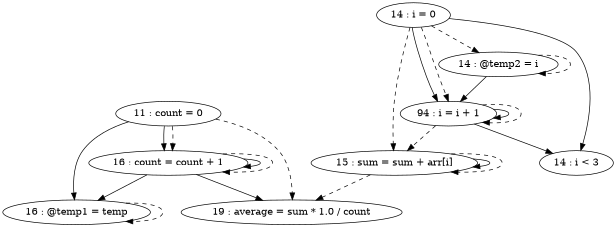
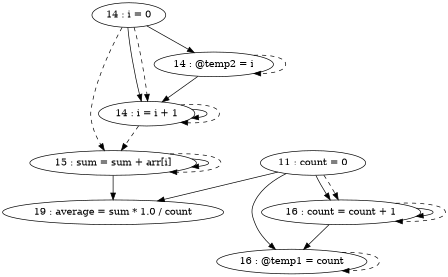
edge "14 : i = 0" -> "14 : @temp2 = i": style dashed -> solid
node "94 : i = i + 1": label "94 : i = i + 1" -> "14 : i = i + 1"
edge "11 : count = 0" -> "19 : average = sum * 1.0 / count": style dashed -> solid
node "14 : i < 3": removed
edge "16 : count = count + 1" -> "19 : average = sum * 1.0 / count": removed
edge "15 : sum = sum + arr[i]" -> "19 : average = sum * 1.0 / count": style dashed -> solid
node "16 : @temp1 = temp": label "16 : @temp1 = temp" -> "16 : @temp1 = count"
